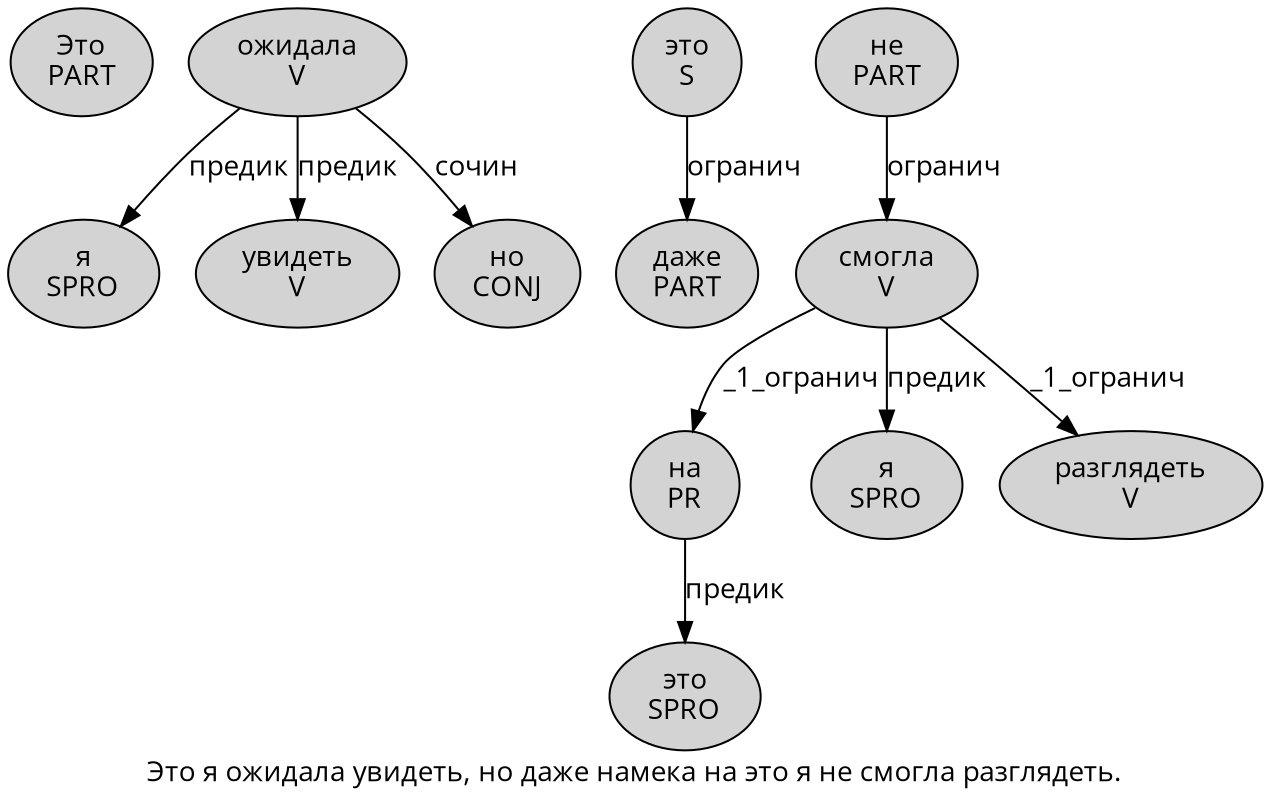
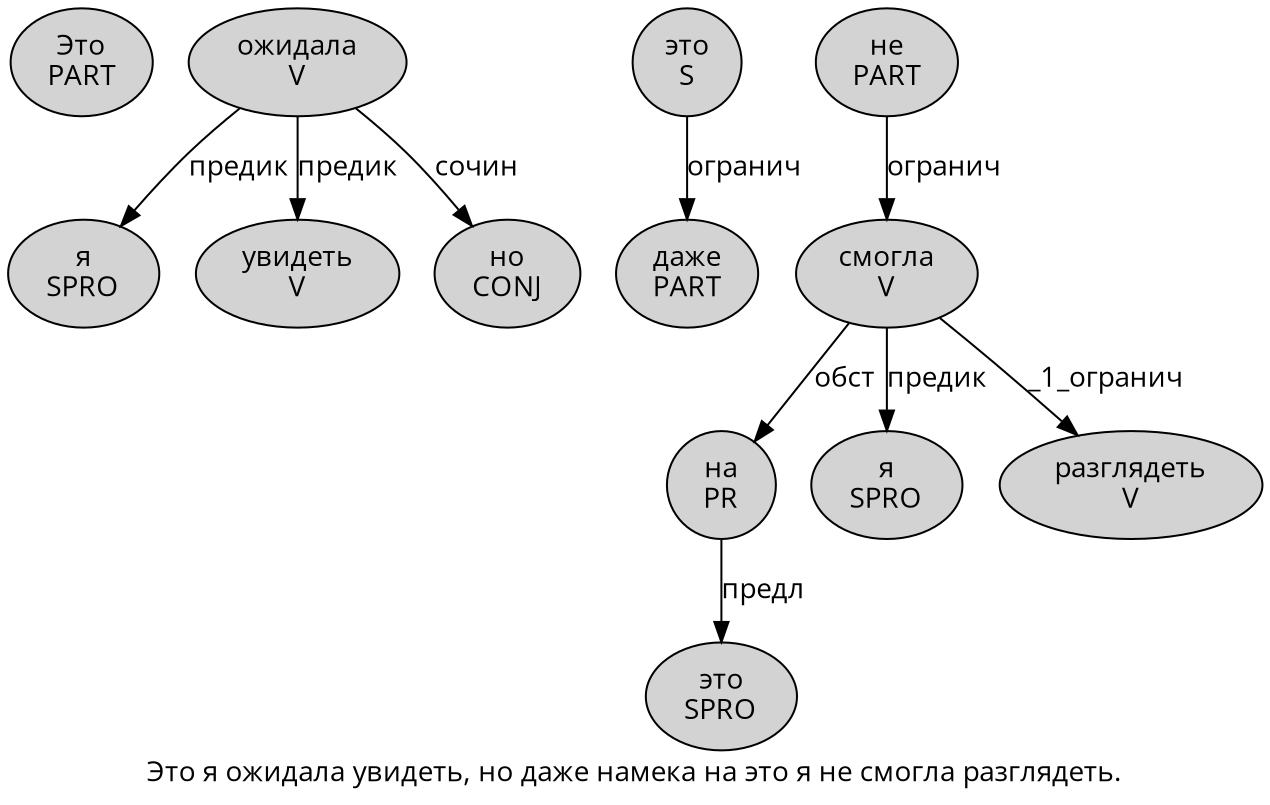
edge "смогла V" -> "на PR": label "_1_огранич" -> "обст"
edge "на PR" -> "это SPRO": label "предик" -> "предл"
